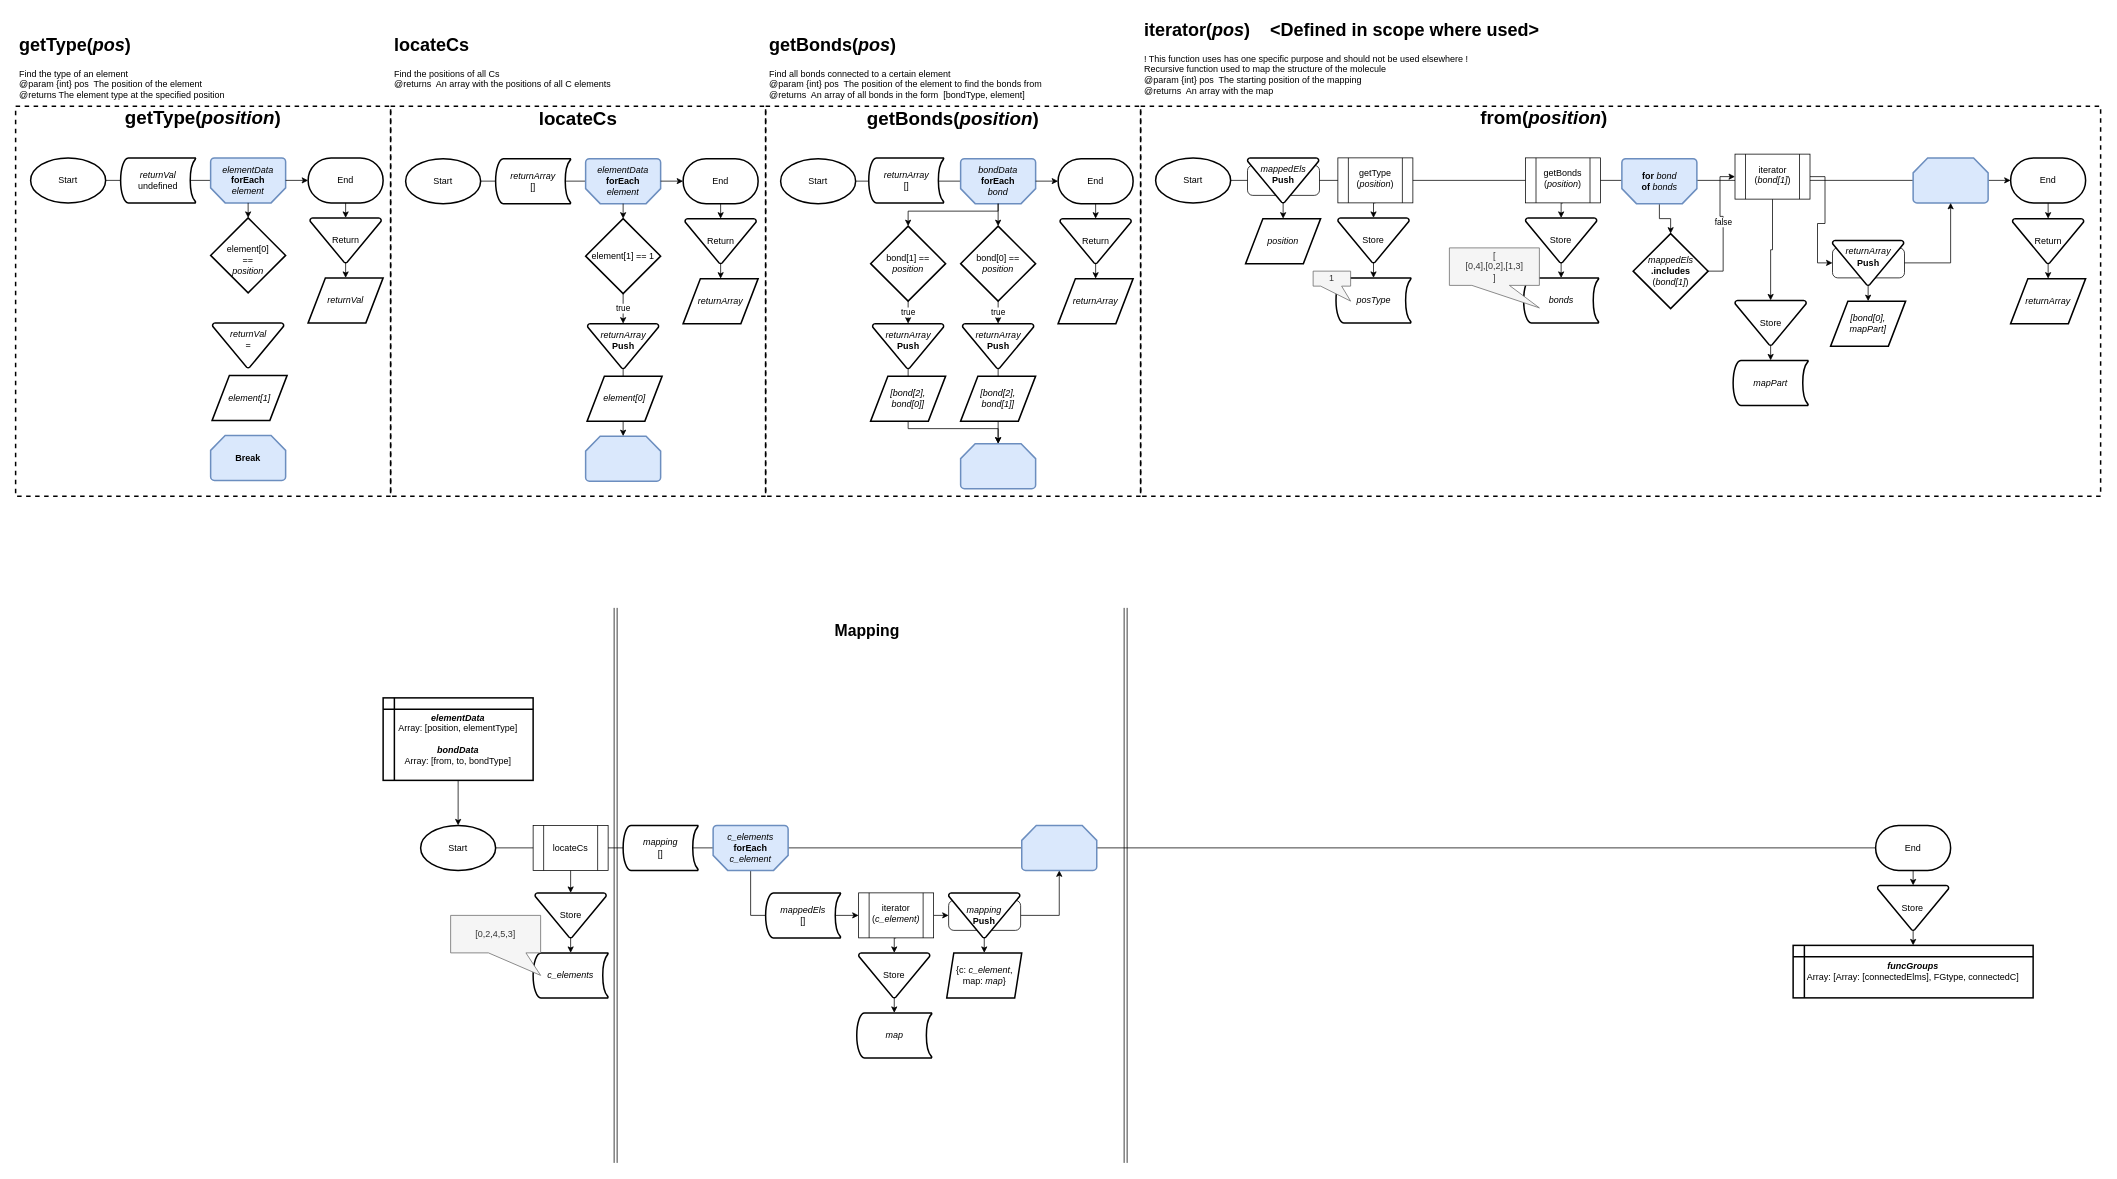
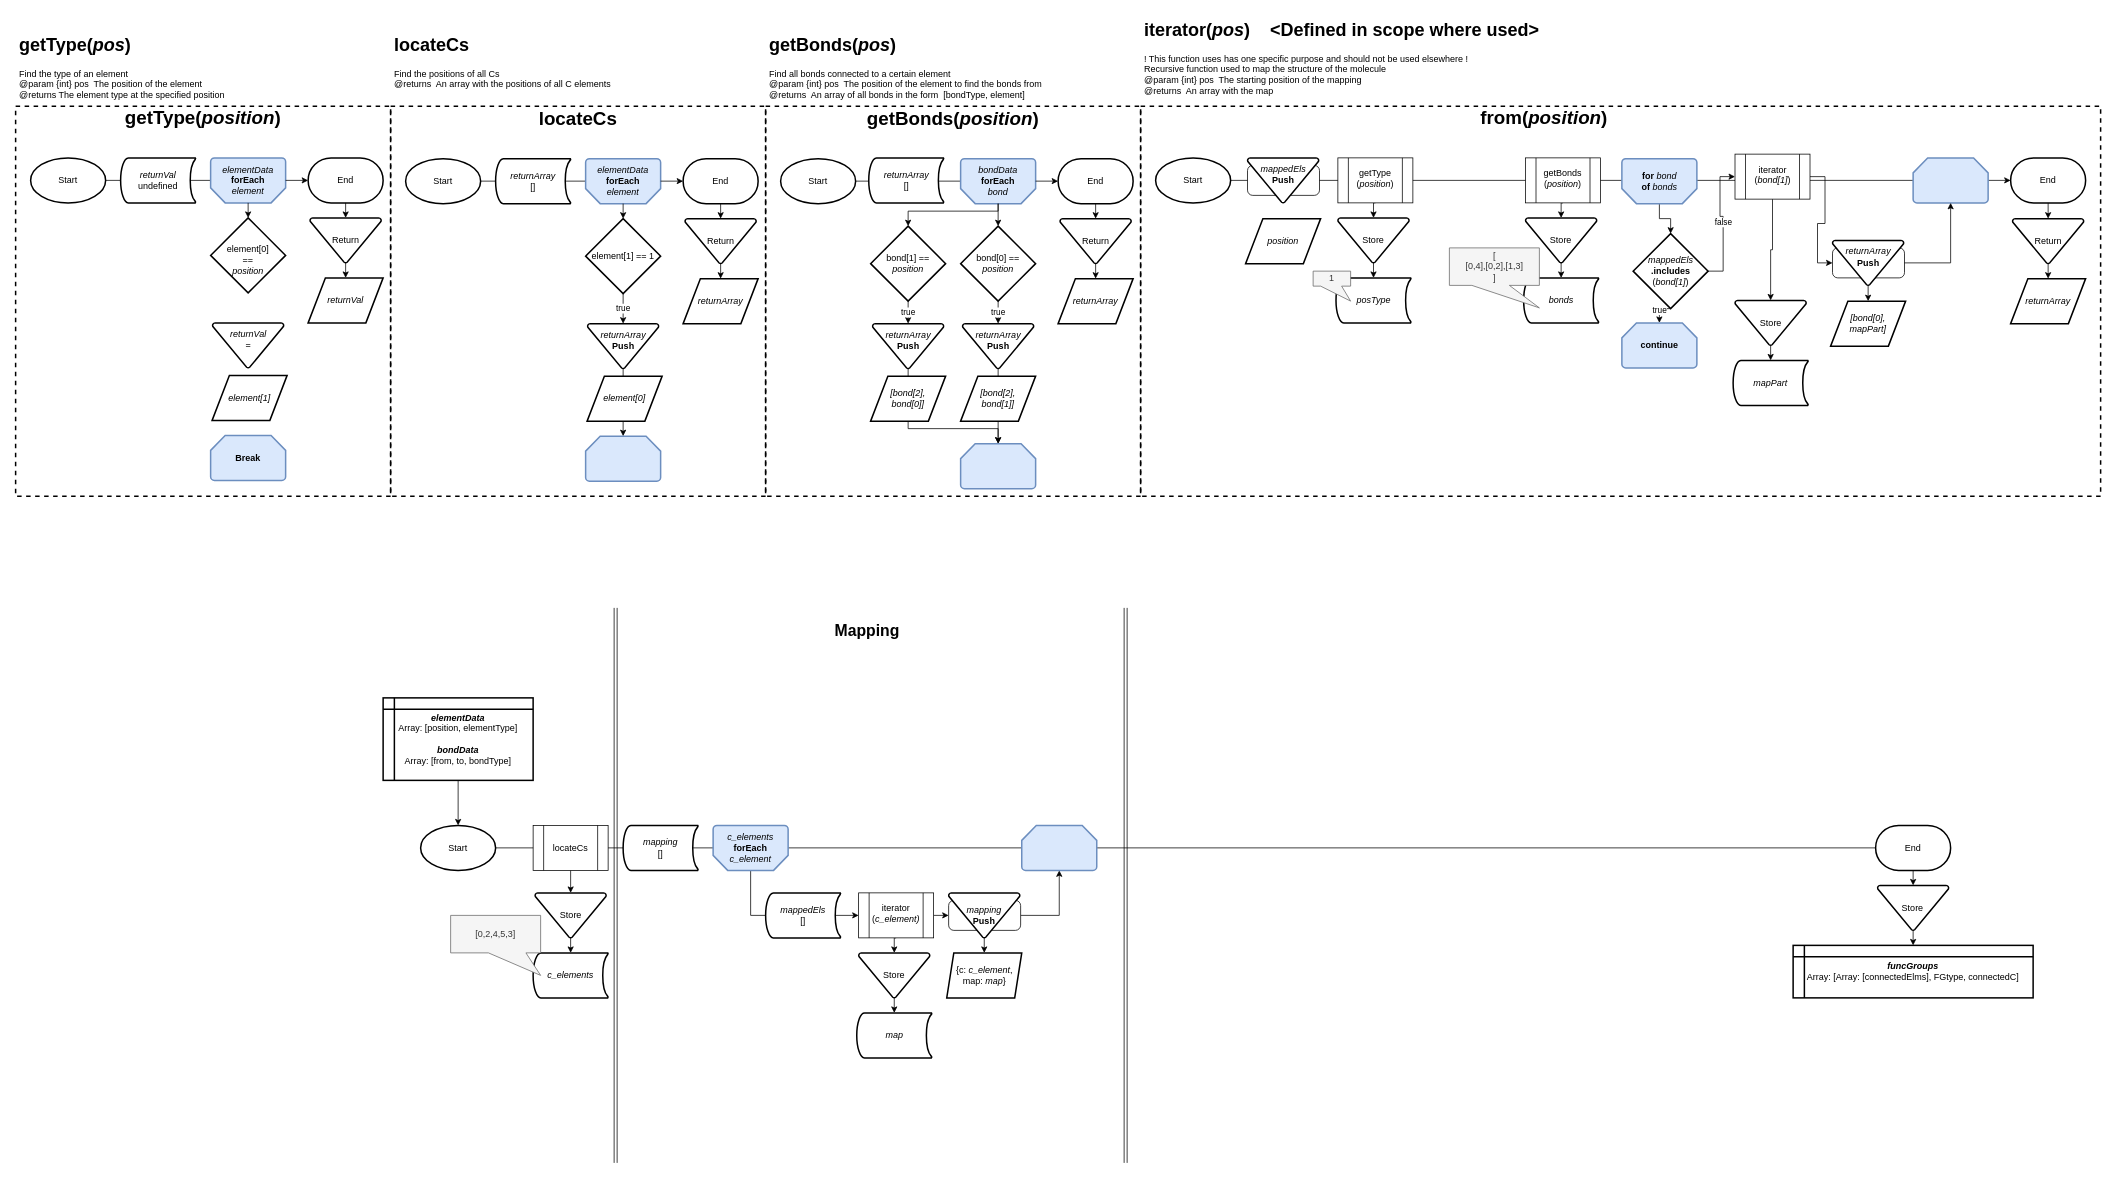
edge "mappedEls Push" -> "position": removed
edge "mappedEls .includes (bond[1])" -> "continue": added, label "true"
node "continue": added
